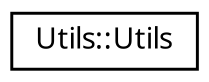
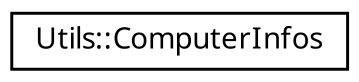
node "Utils::Utils": label "Utils::Utils" -> "Utils::ComputerInfos"
